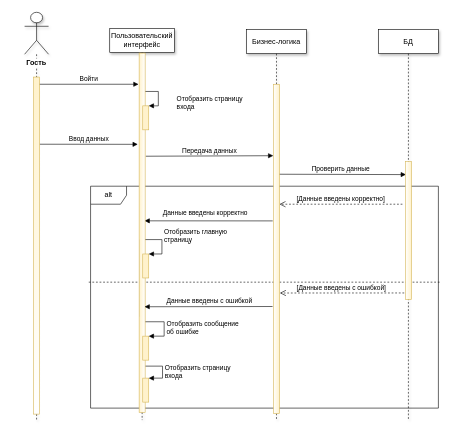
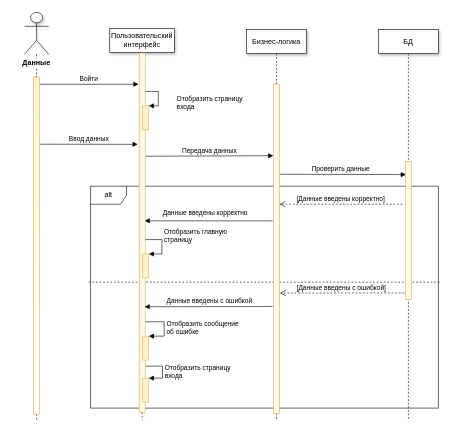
node "Гость": label "Гость" -> "Данные"
